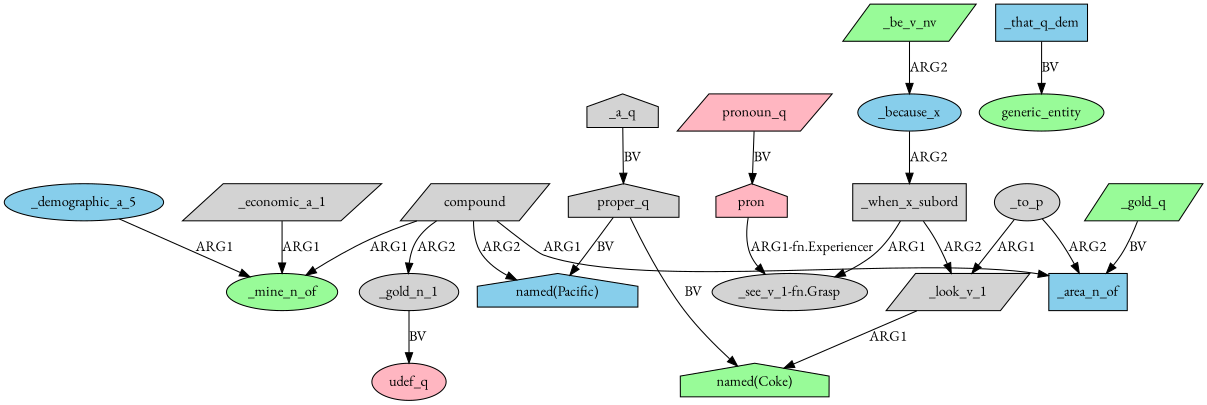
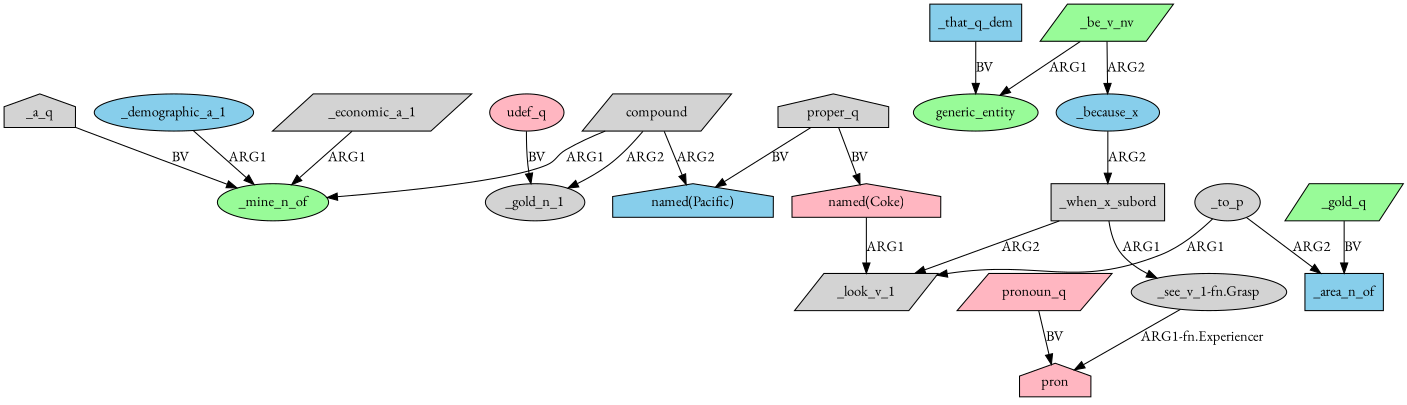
edge "_be_v_nv" -> "generic_entity": added, label "ARG1"
edge "_a_q" -> "proper_q": now "_a_q" -> "_mine_n_of"
node "_demographic_a_5": label "_demographic_a_5" -> "_demographic_a_1"
edge "pron" -> "_see_v_1-fn.Grasp": reversed
edge "compound" -> "_area_n_of": removed, label "ARG1"
edge "_gold_n_1" -> "udef_q": reversed
edge "_look_v_1" -> "named(Coke)": reversed
node "named(Coke)": fillcolor palegreen -> lightpink
